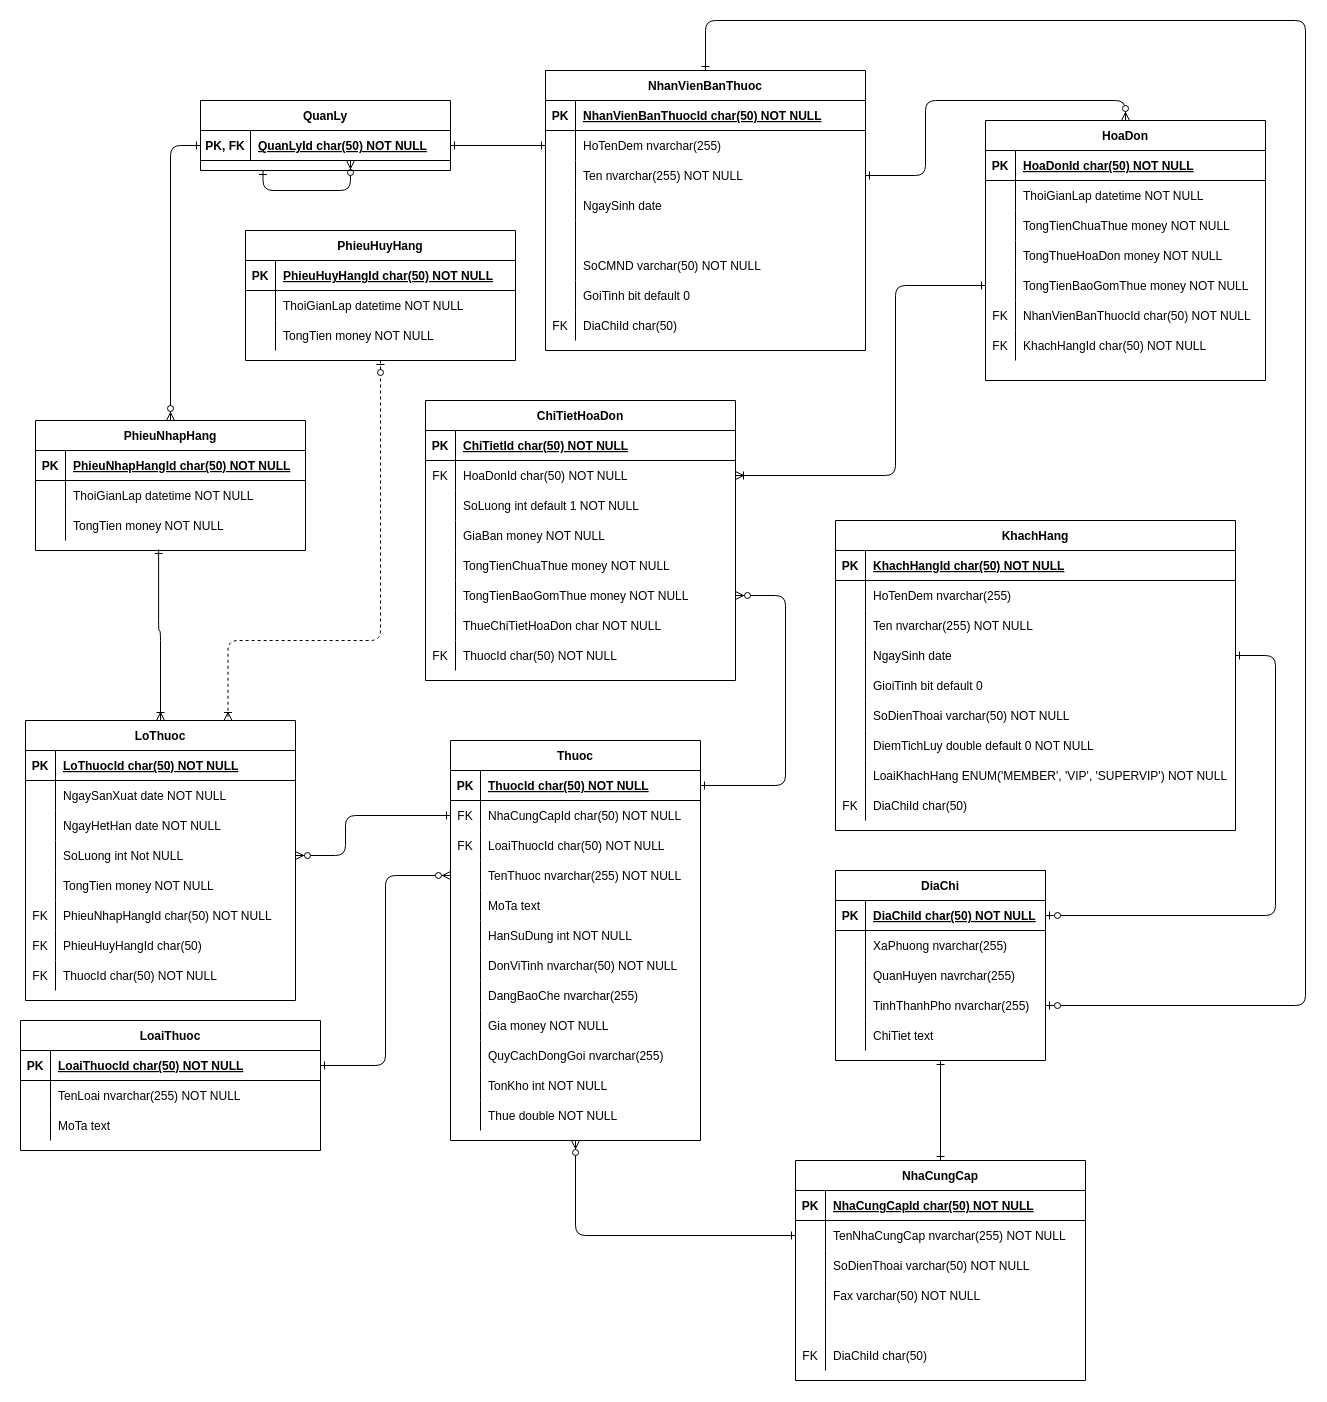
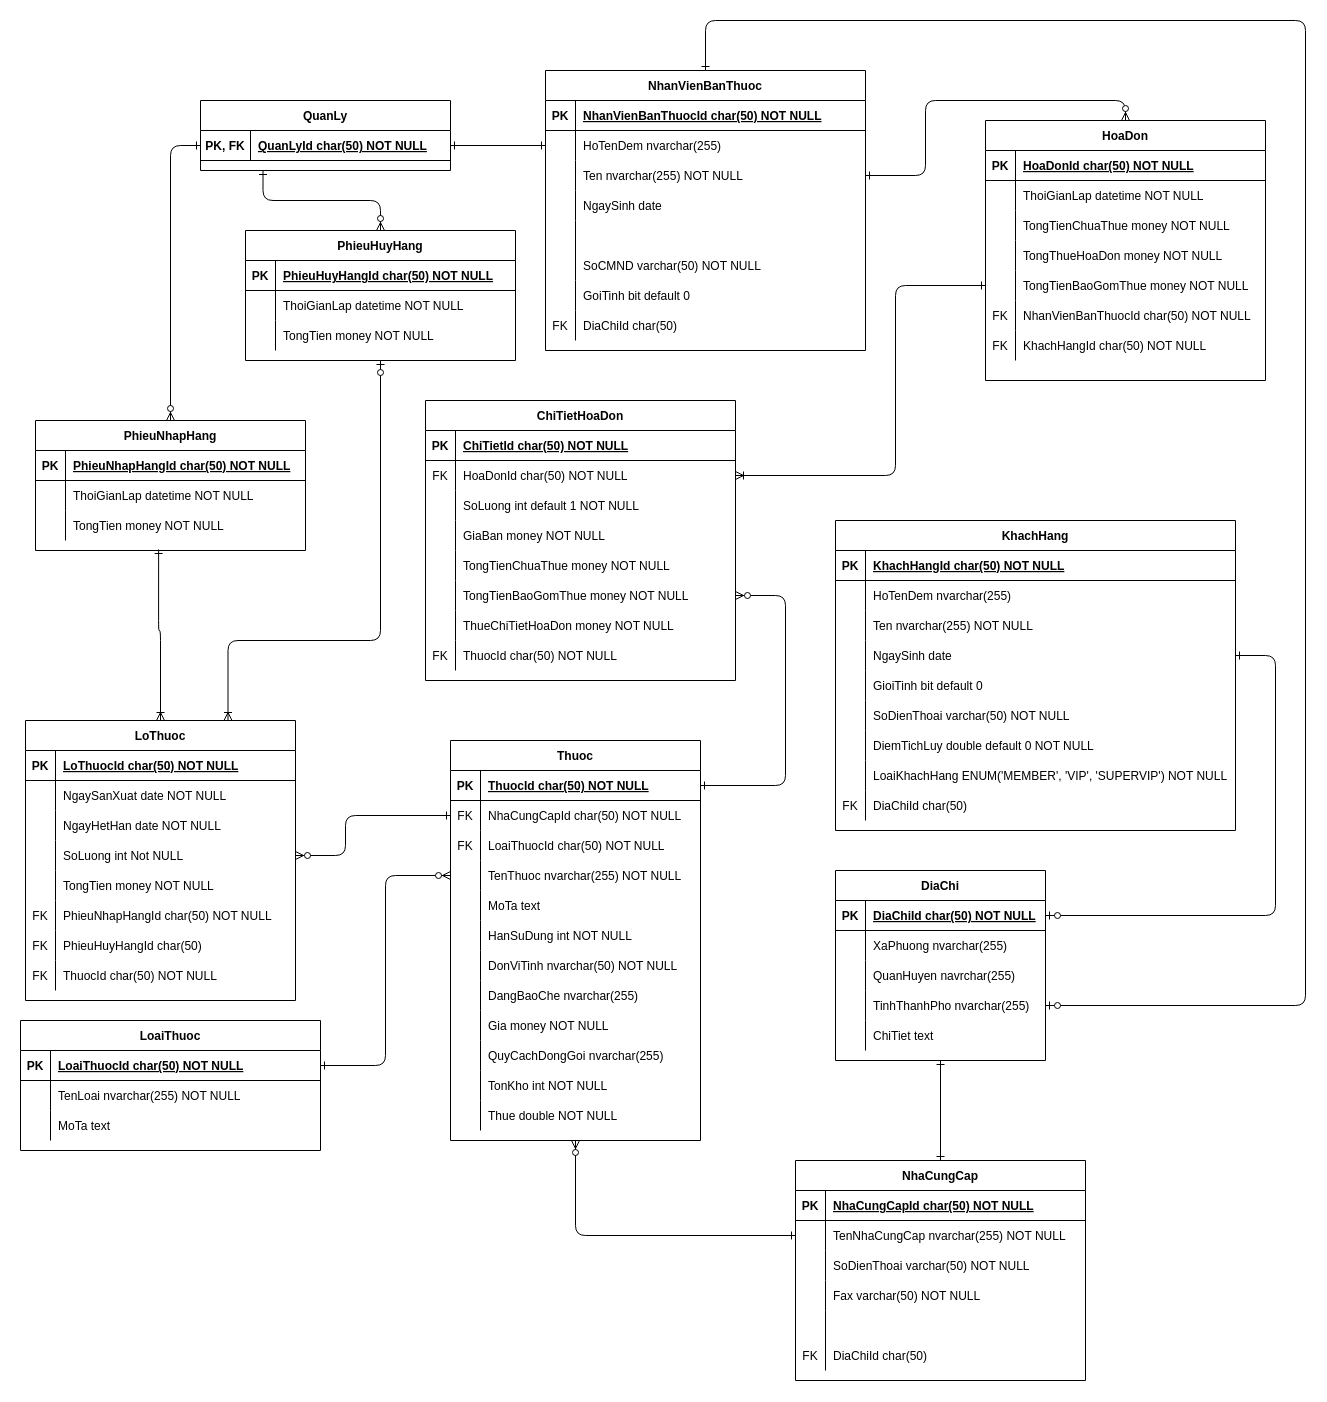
edge "QuanLy" -- "QuanLyId char(50) NOT NULL": now "QuanLy" -- "PhieuHuyHang"
edge "PhieuHuyHang" -- "LoThuoc": style dashed -> solid
node "ThueChiTietHoaDon char NOT NULL": label "ThueChiTietHoaDon char NOT NULL" -> "ThueChiTietHoaDon money NOT NULL"
